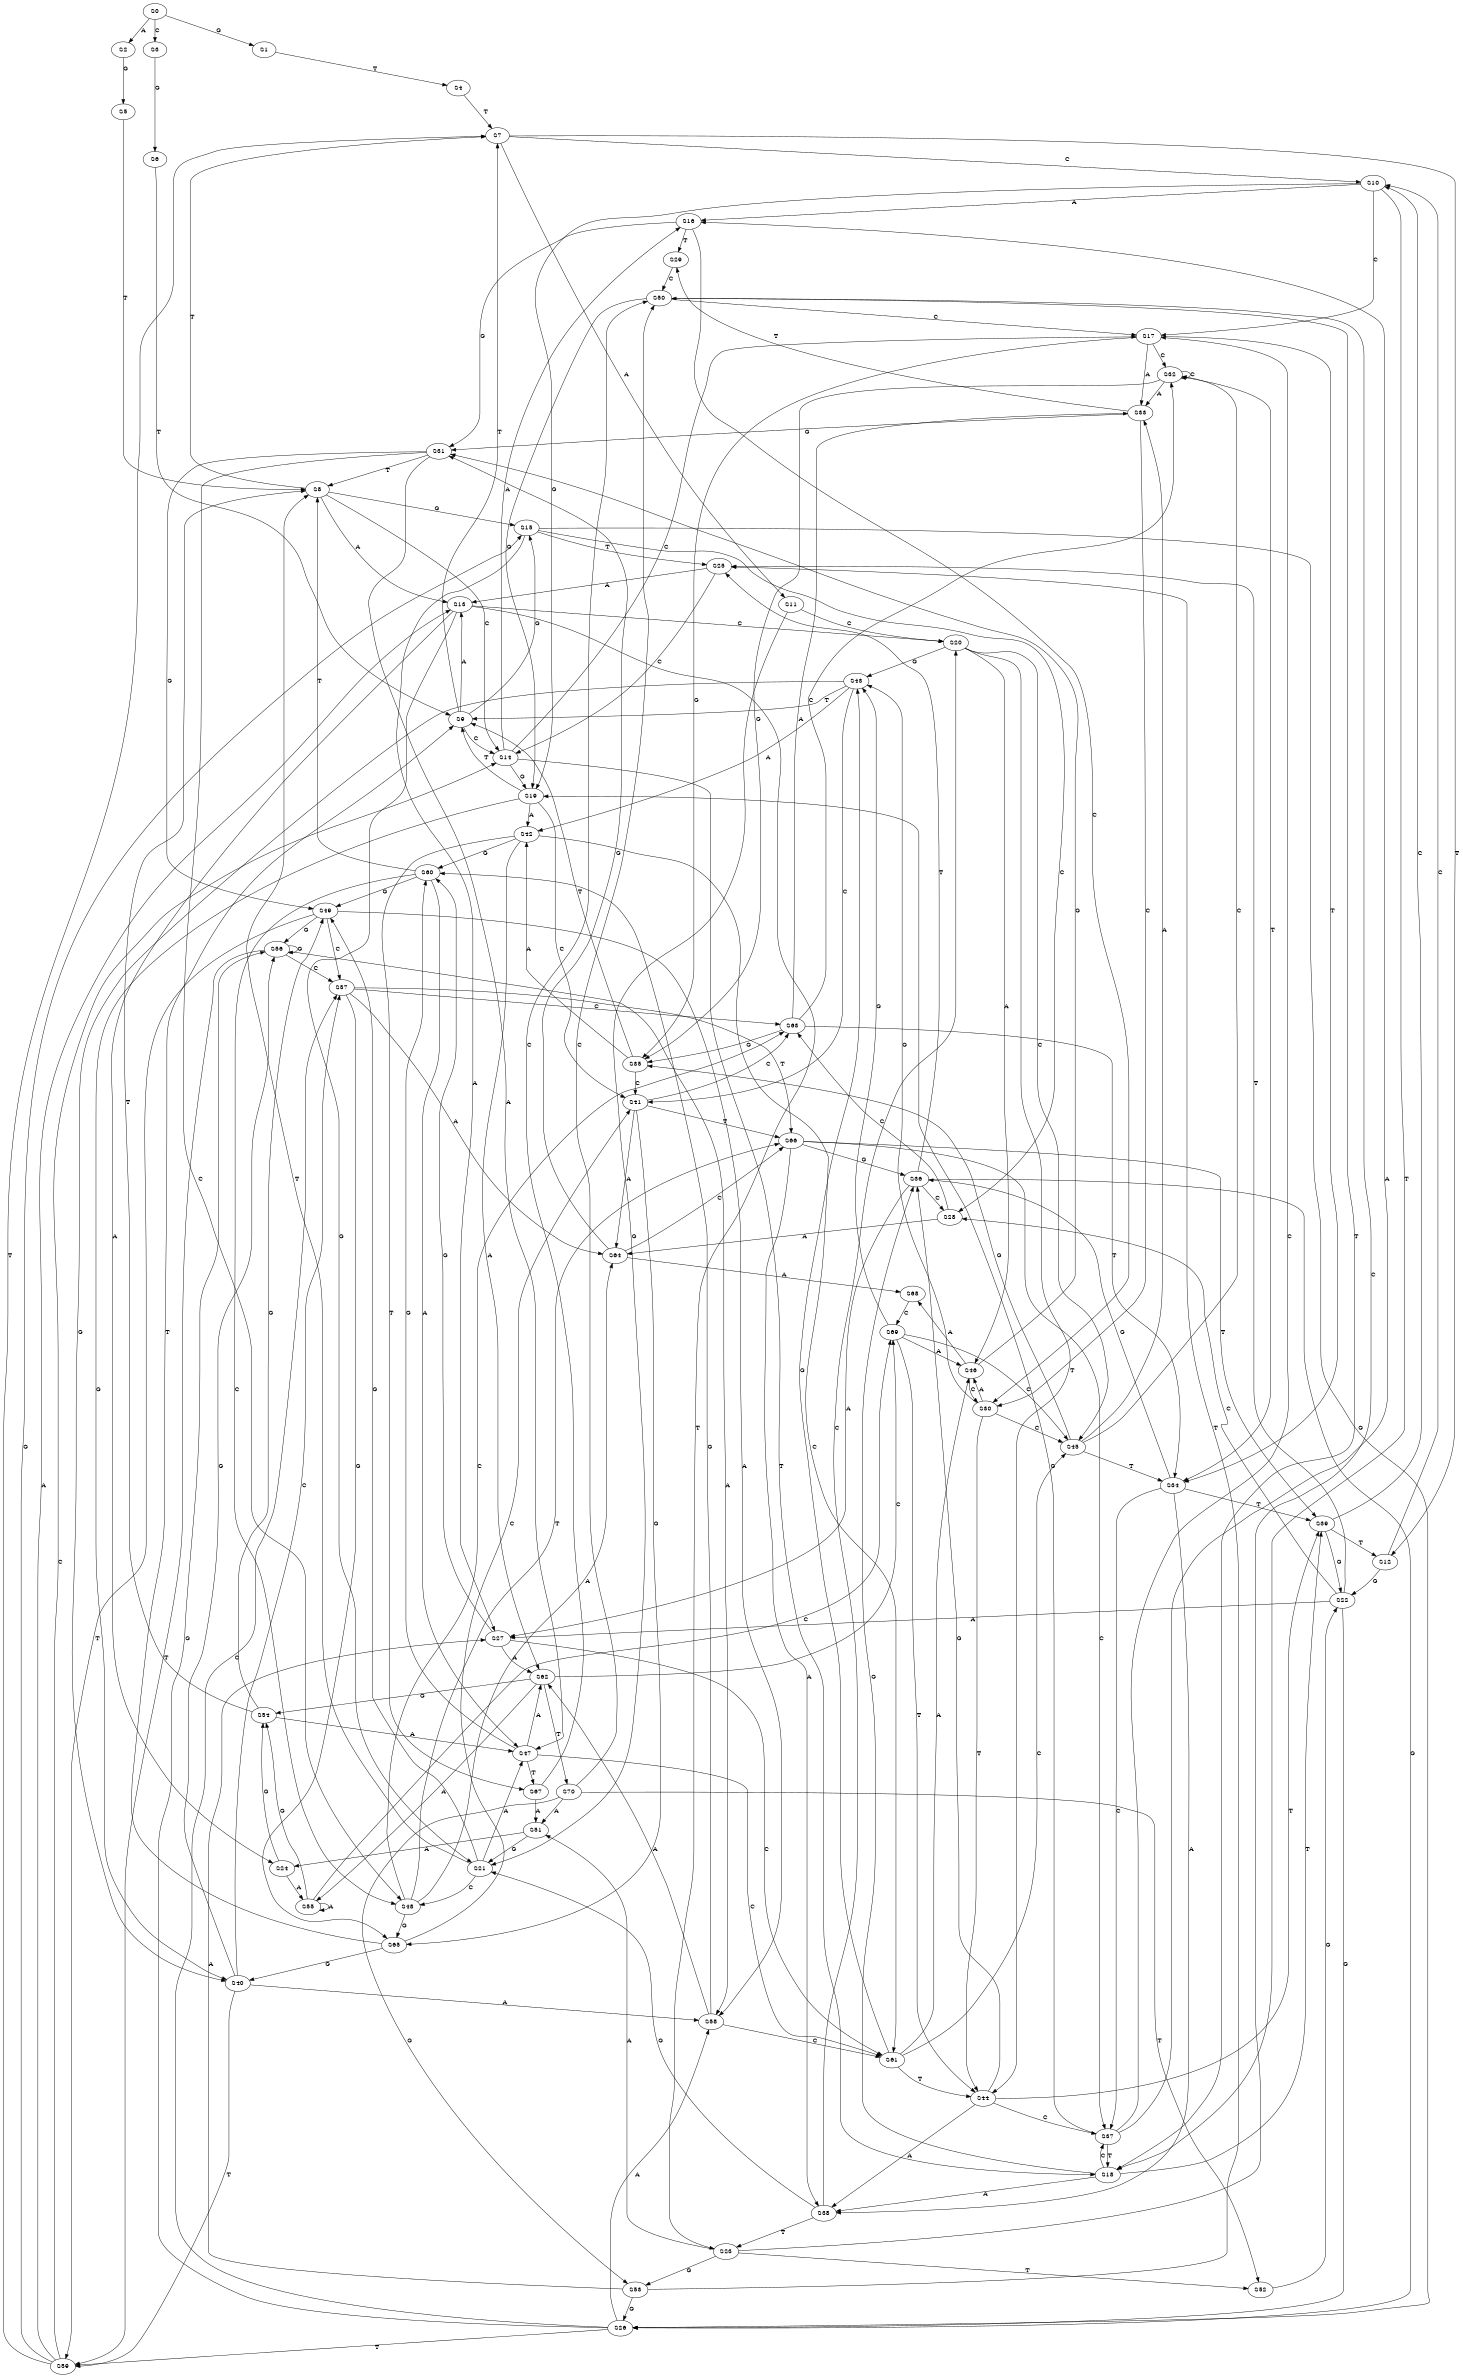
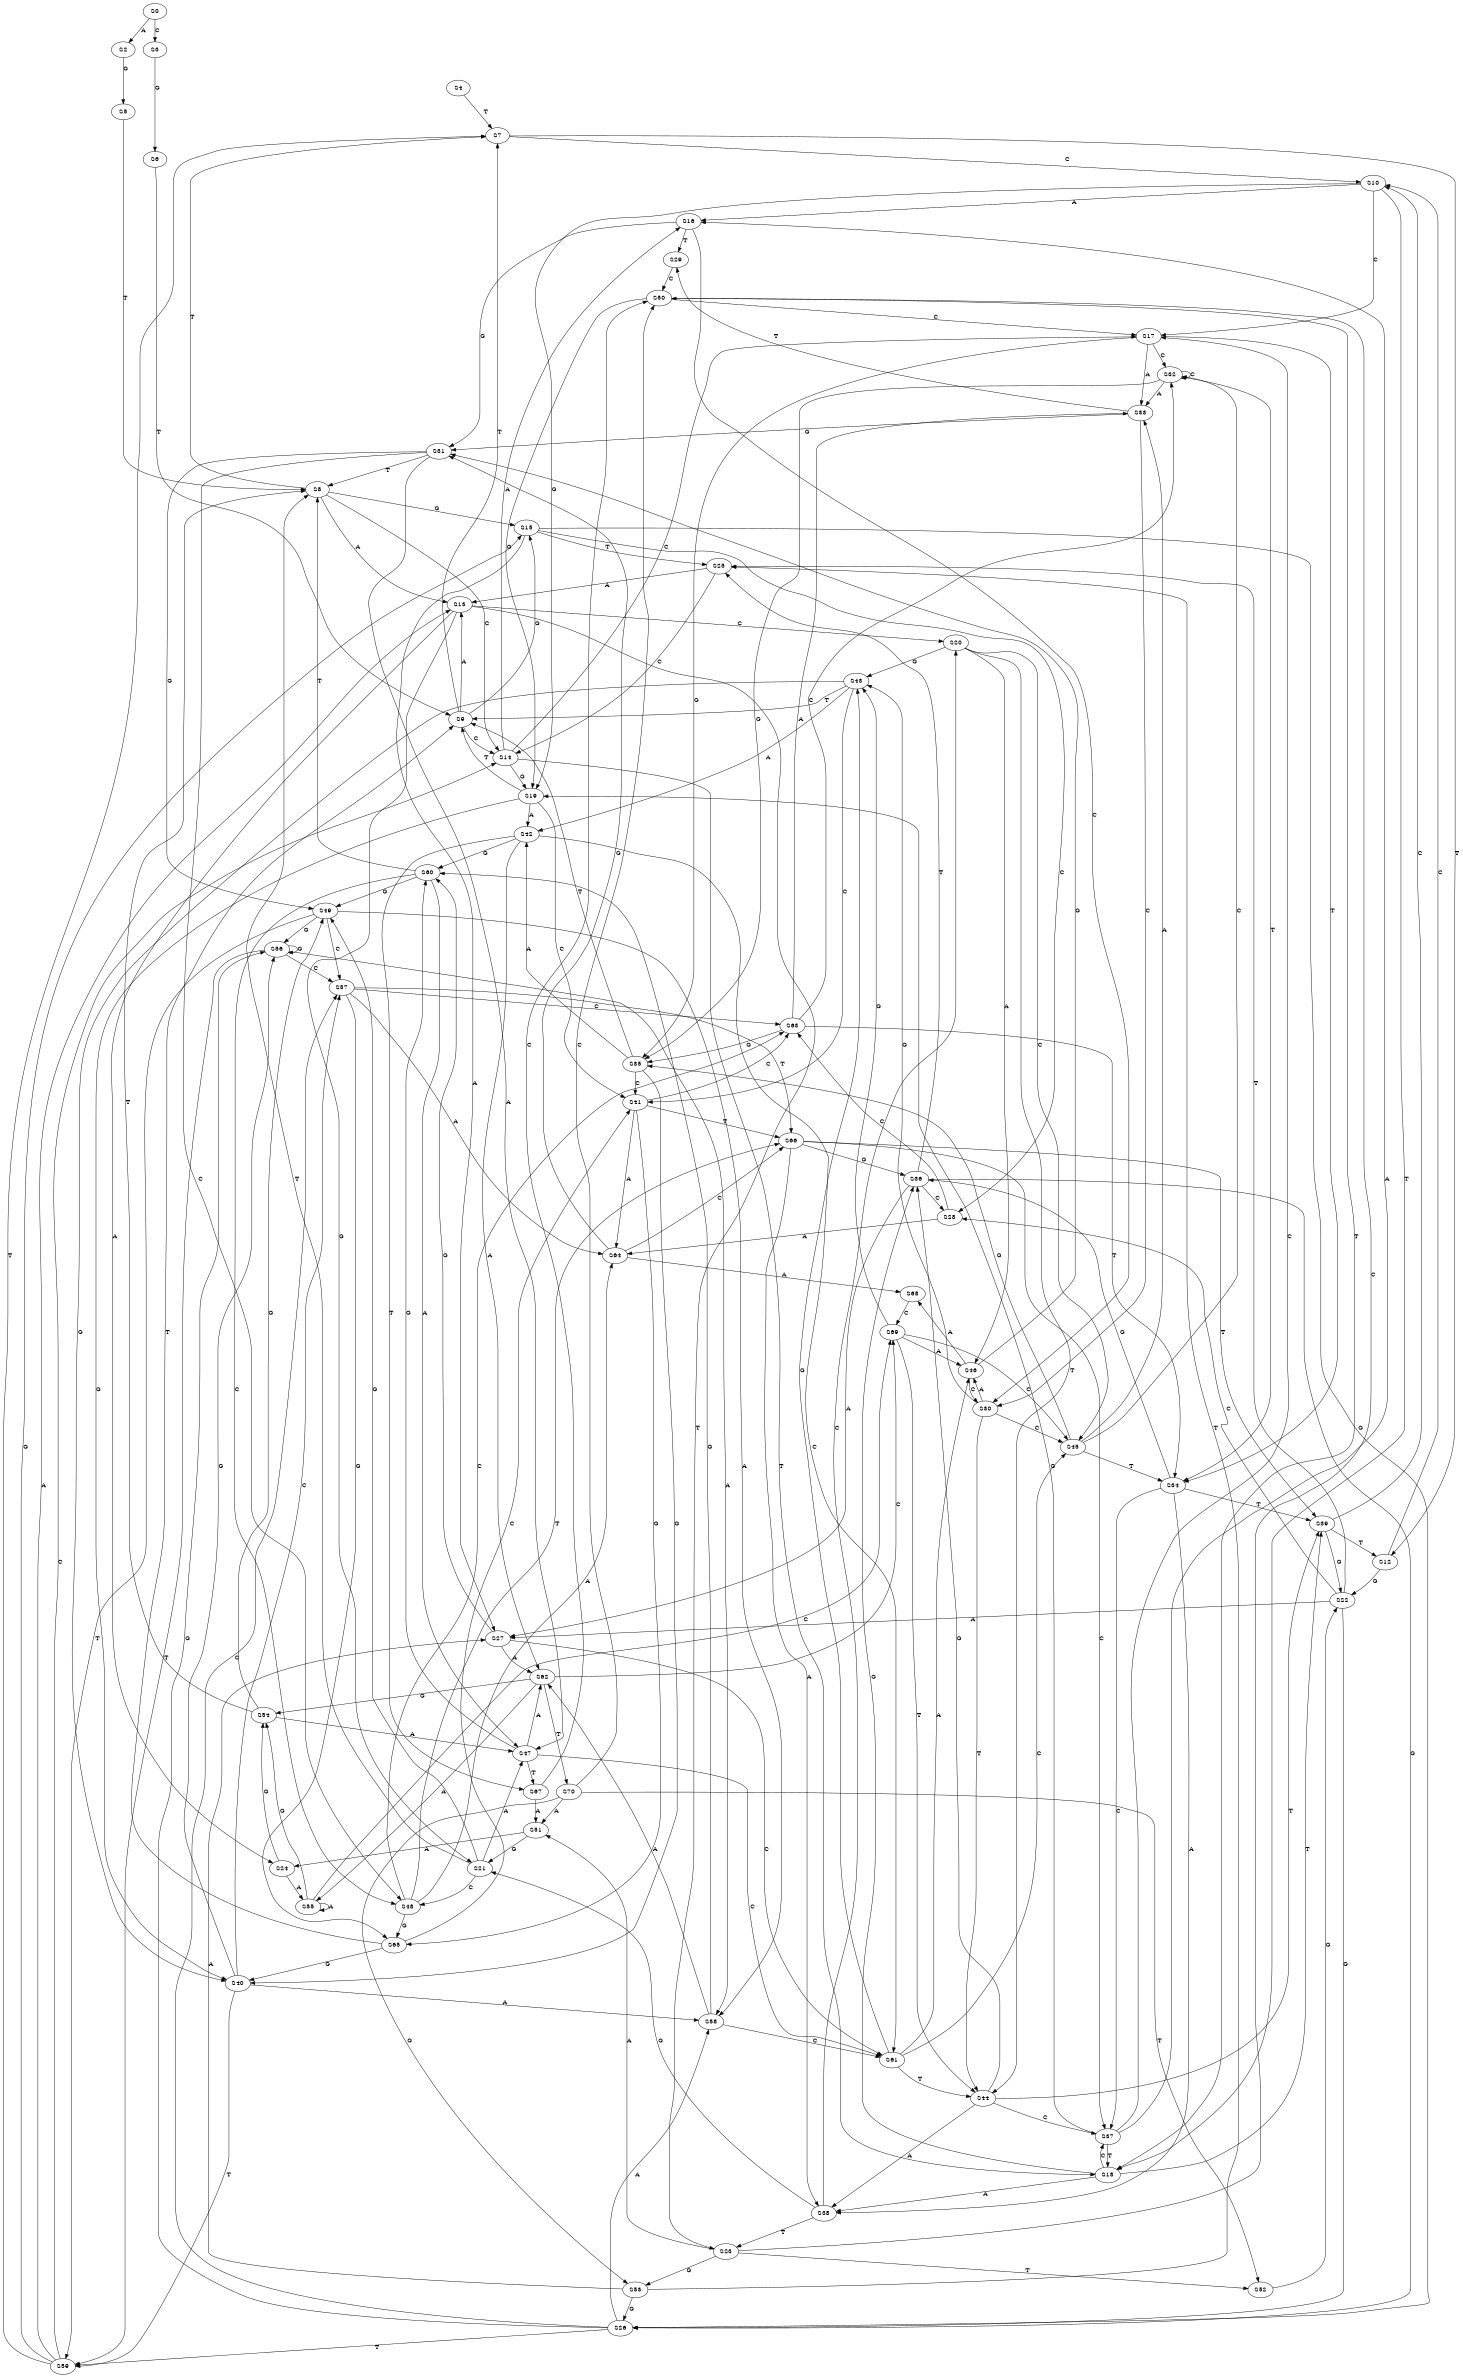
node "S1": removed
node "S11": removed
edge "S35" -> "S40": added, label "G"
